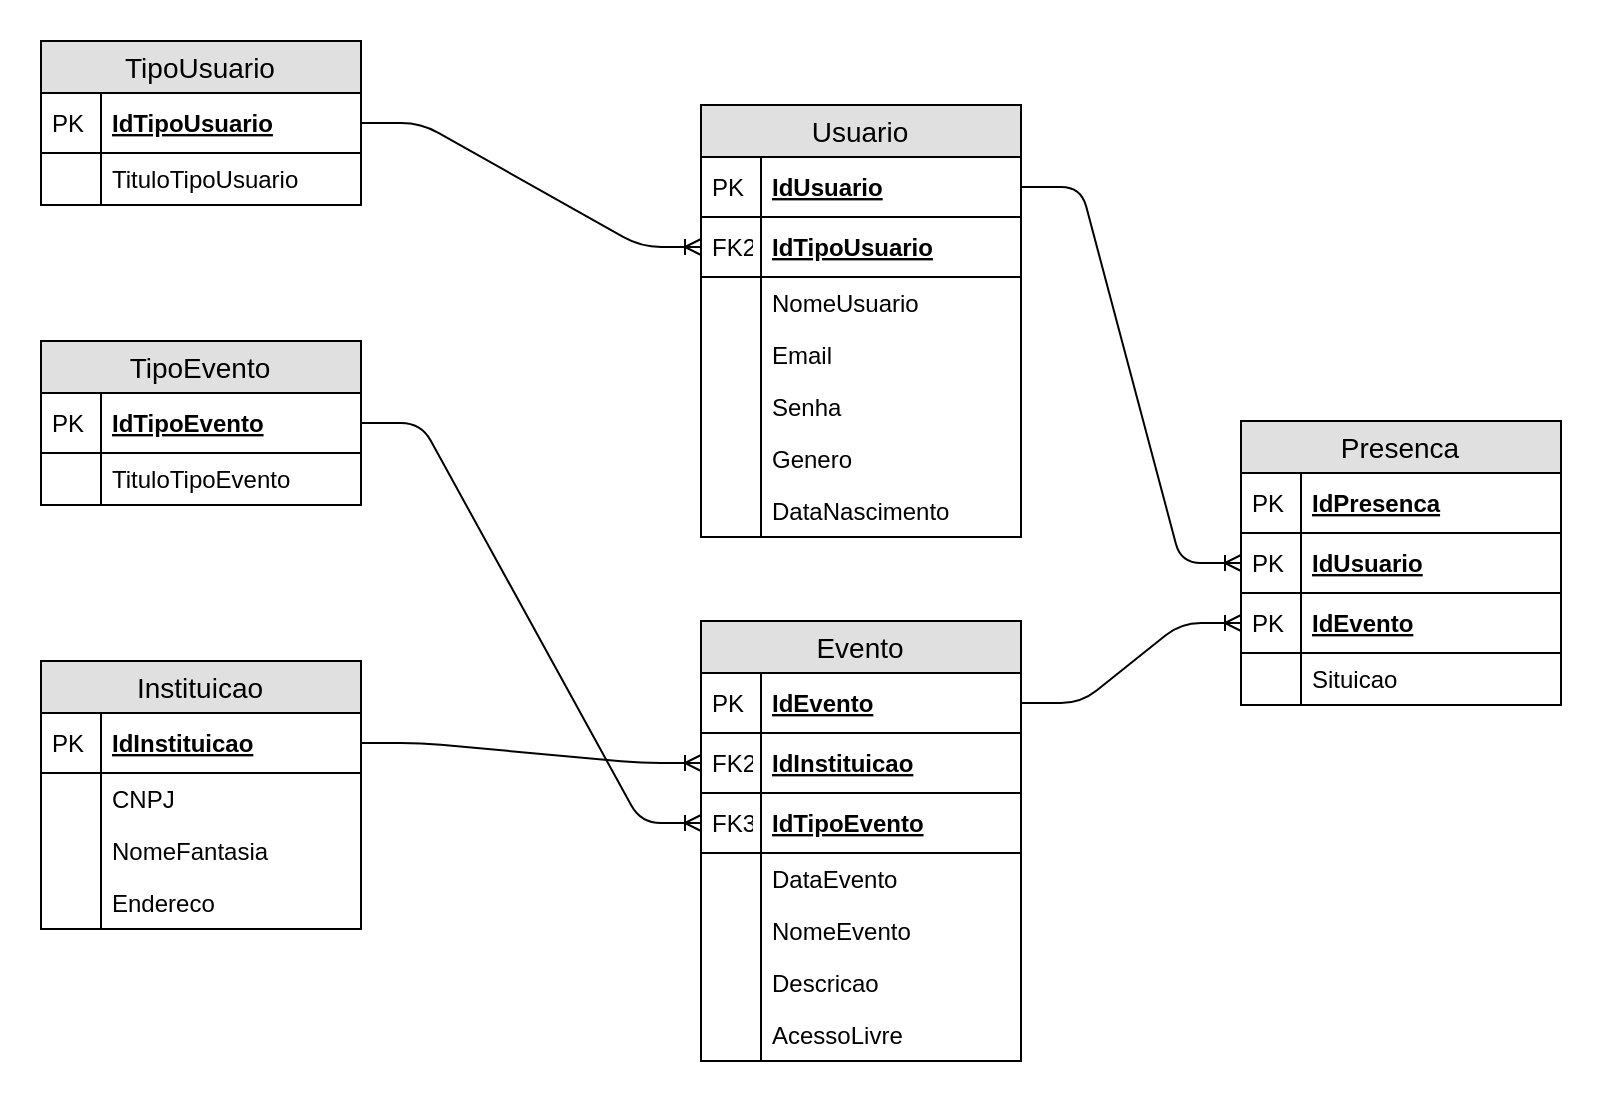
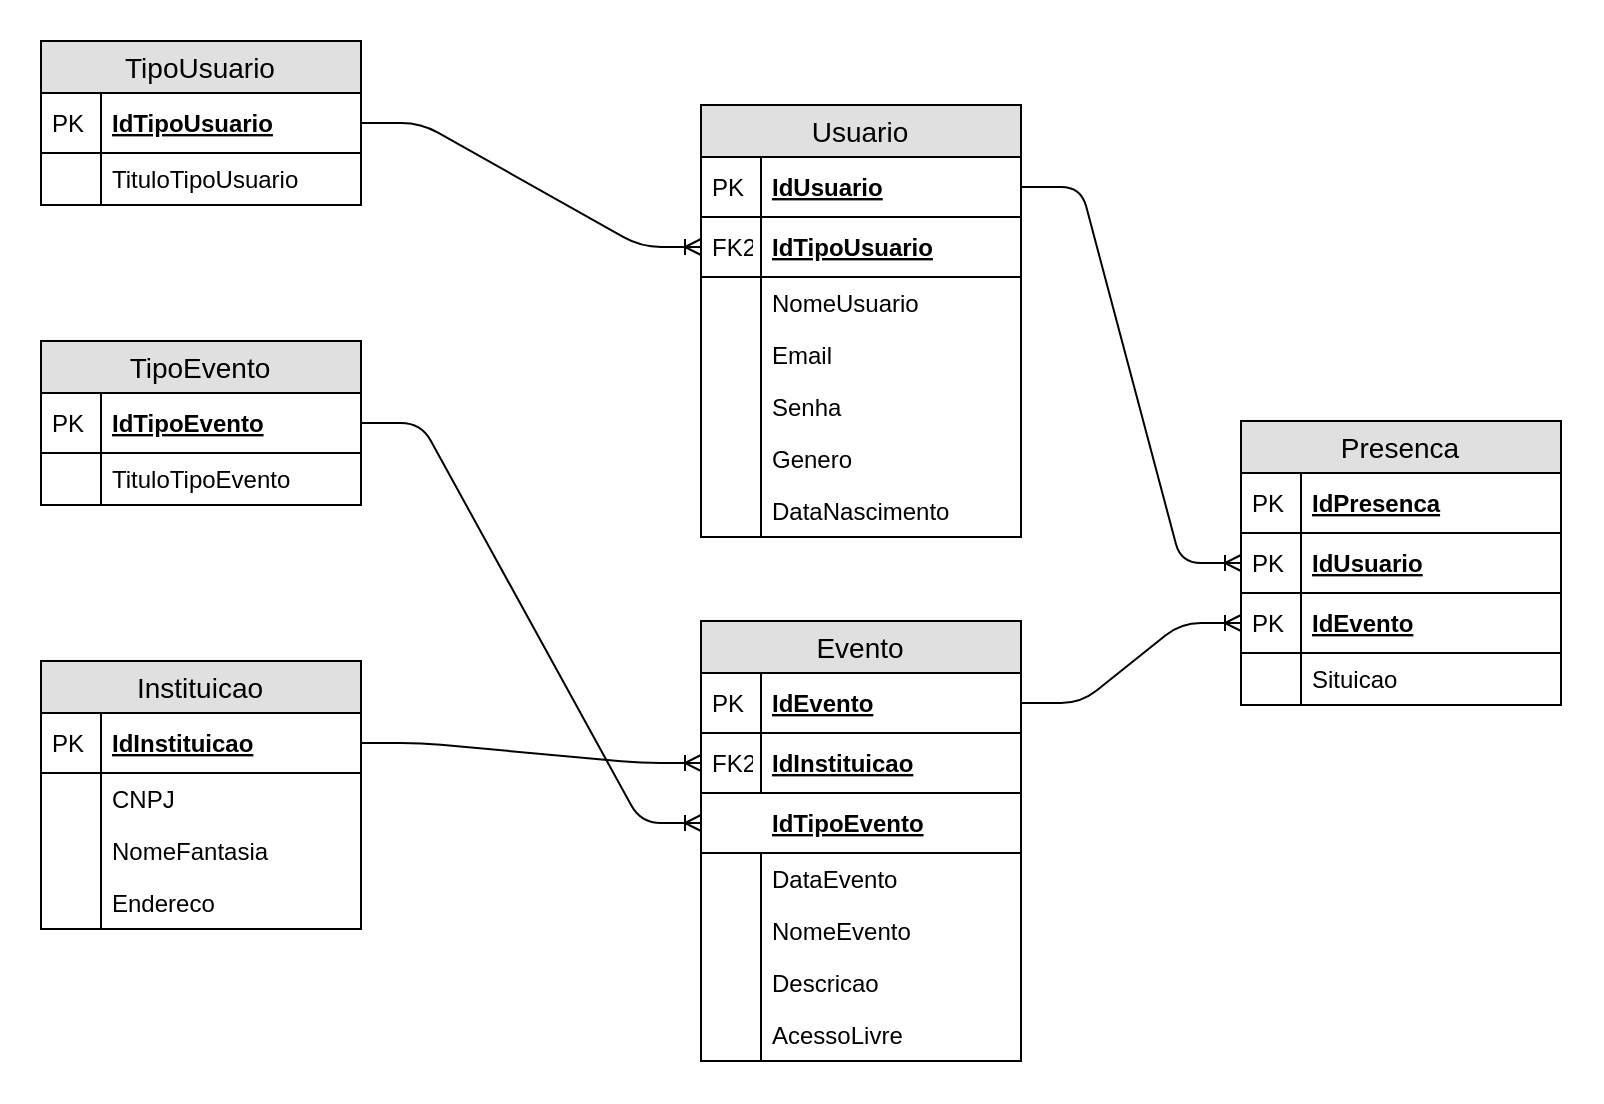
node "FK3": removed
